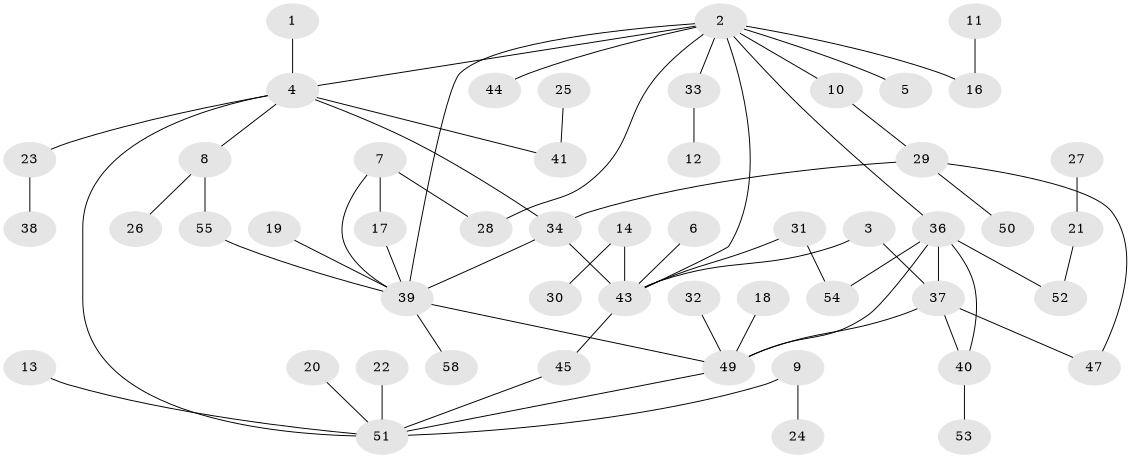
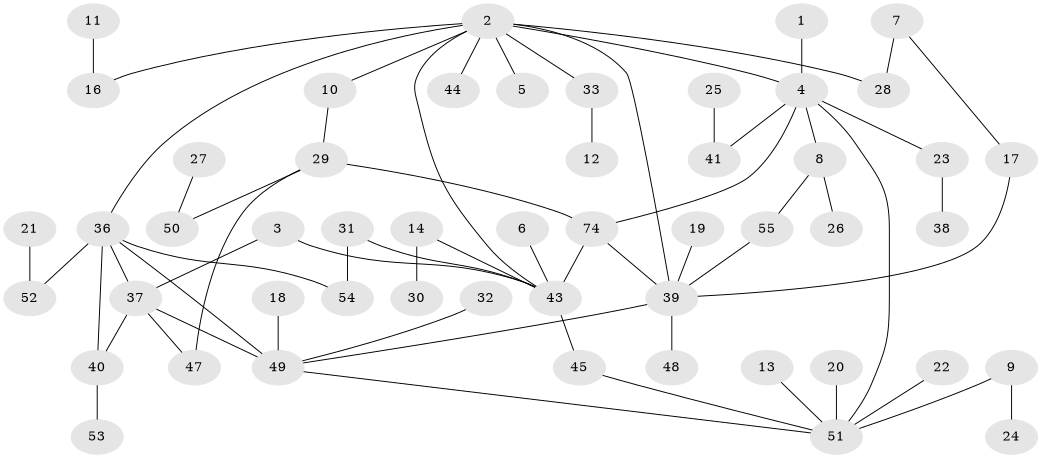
edge "27" -- "21": now "27" -- "50"
node "34": label "34" -> "74"
edge "7" -- "39": removed
node "58": label "58" -> "48"
